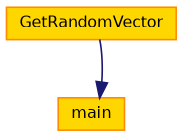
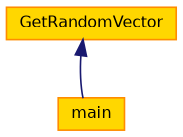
edge "GetRandomVector" -> "main": reversed
